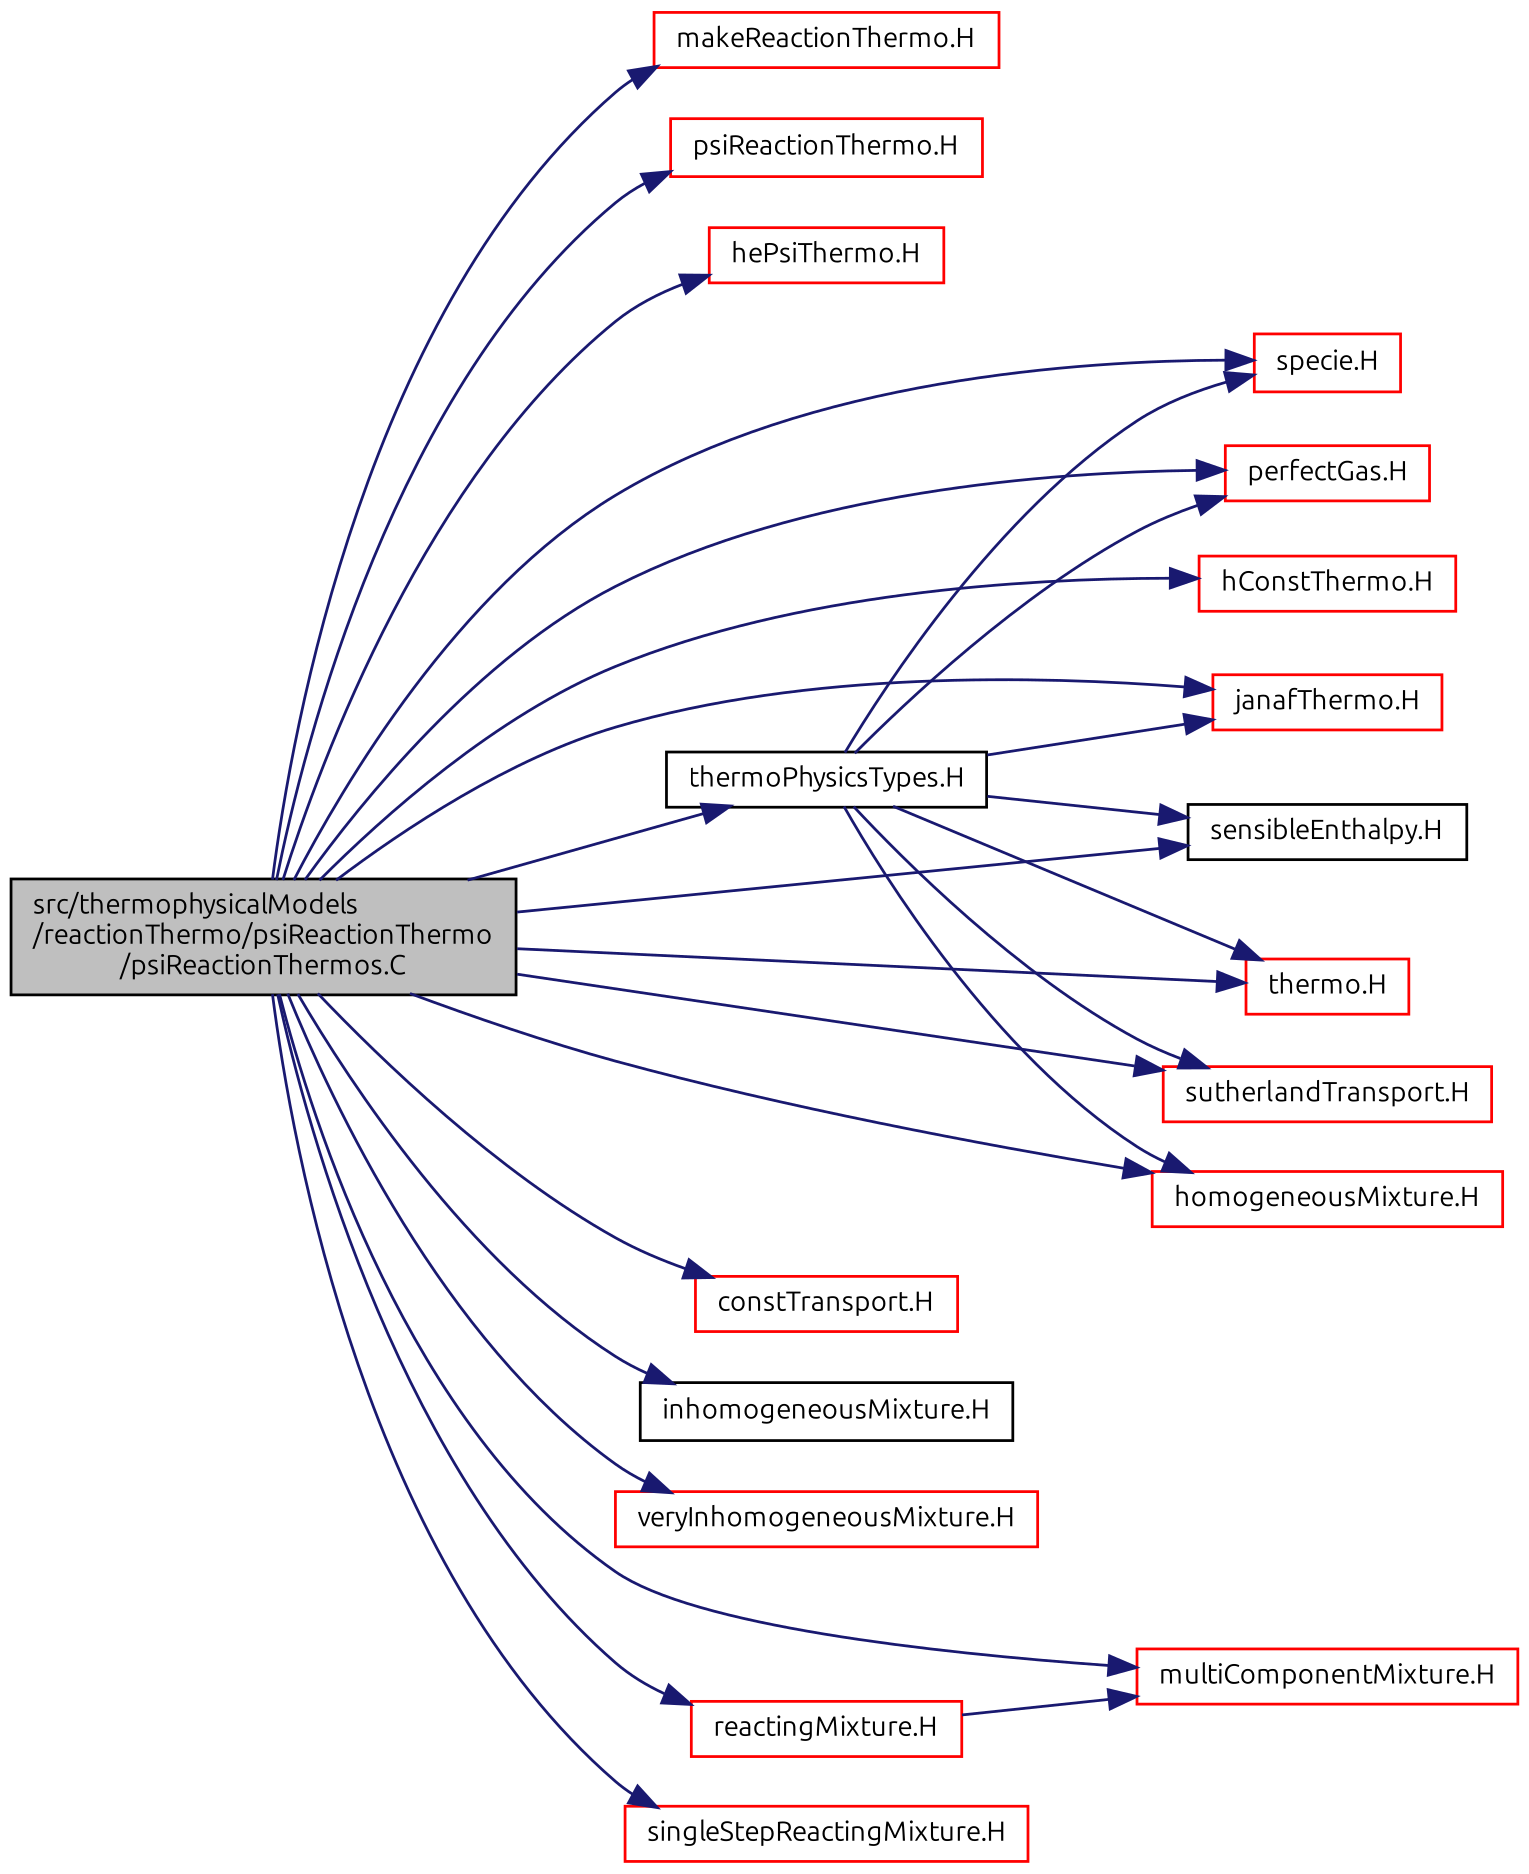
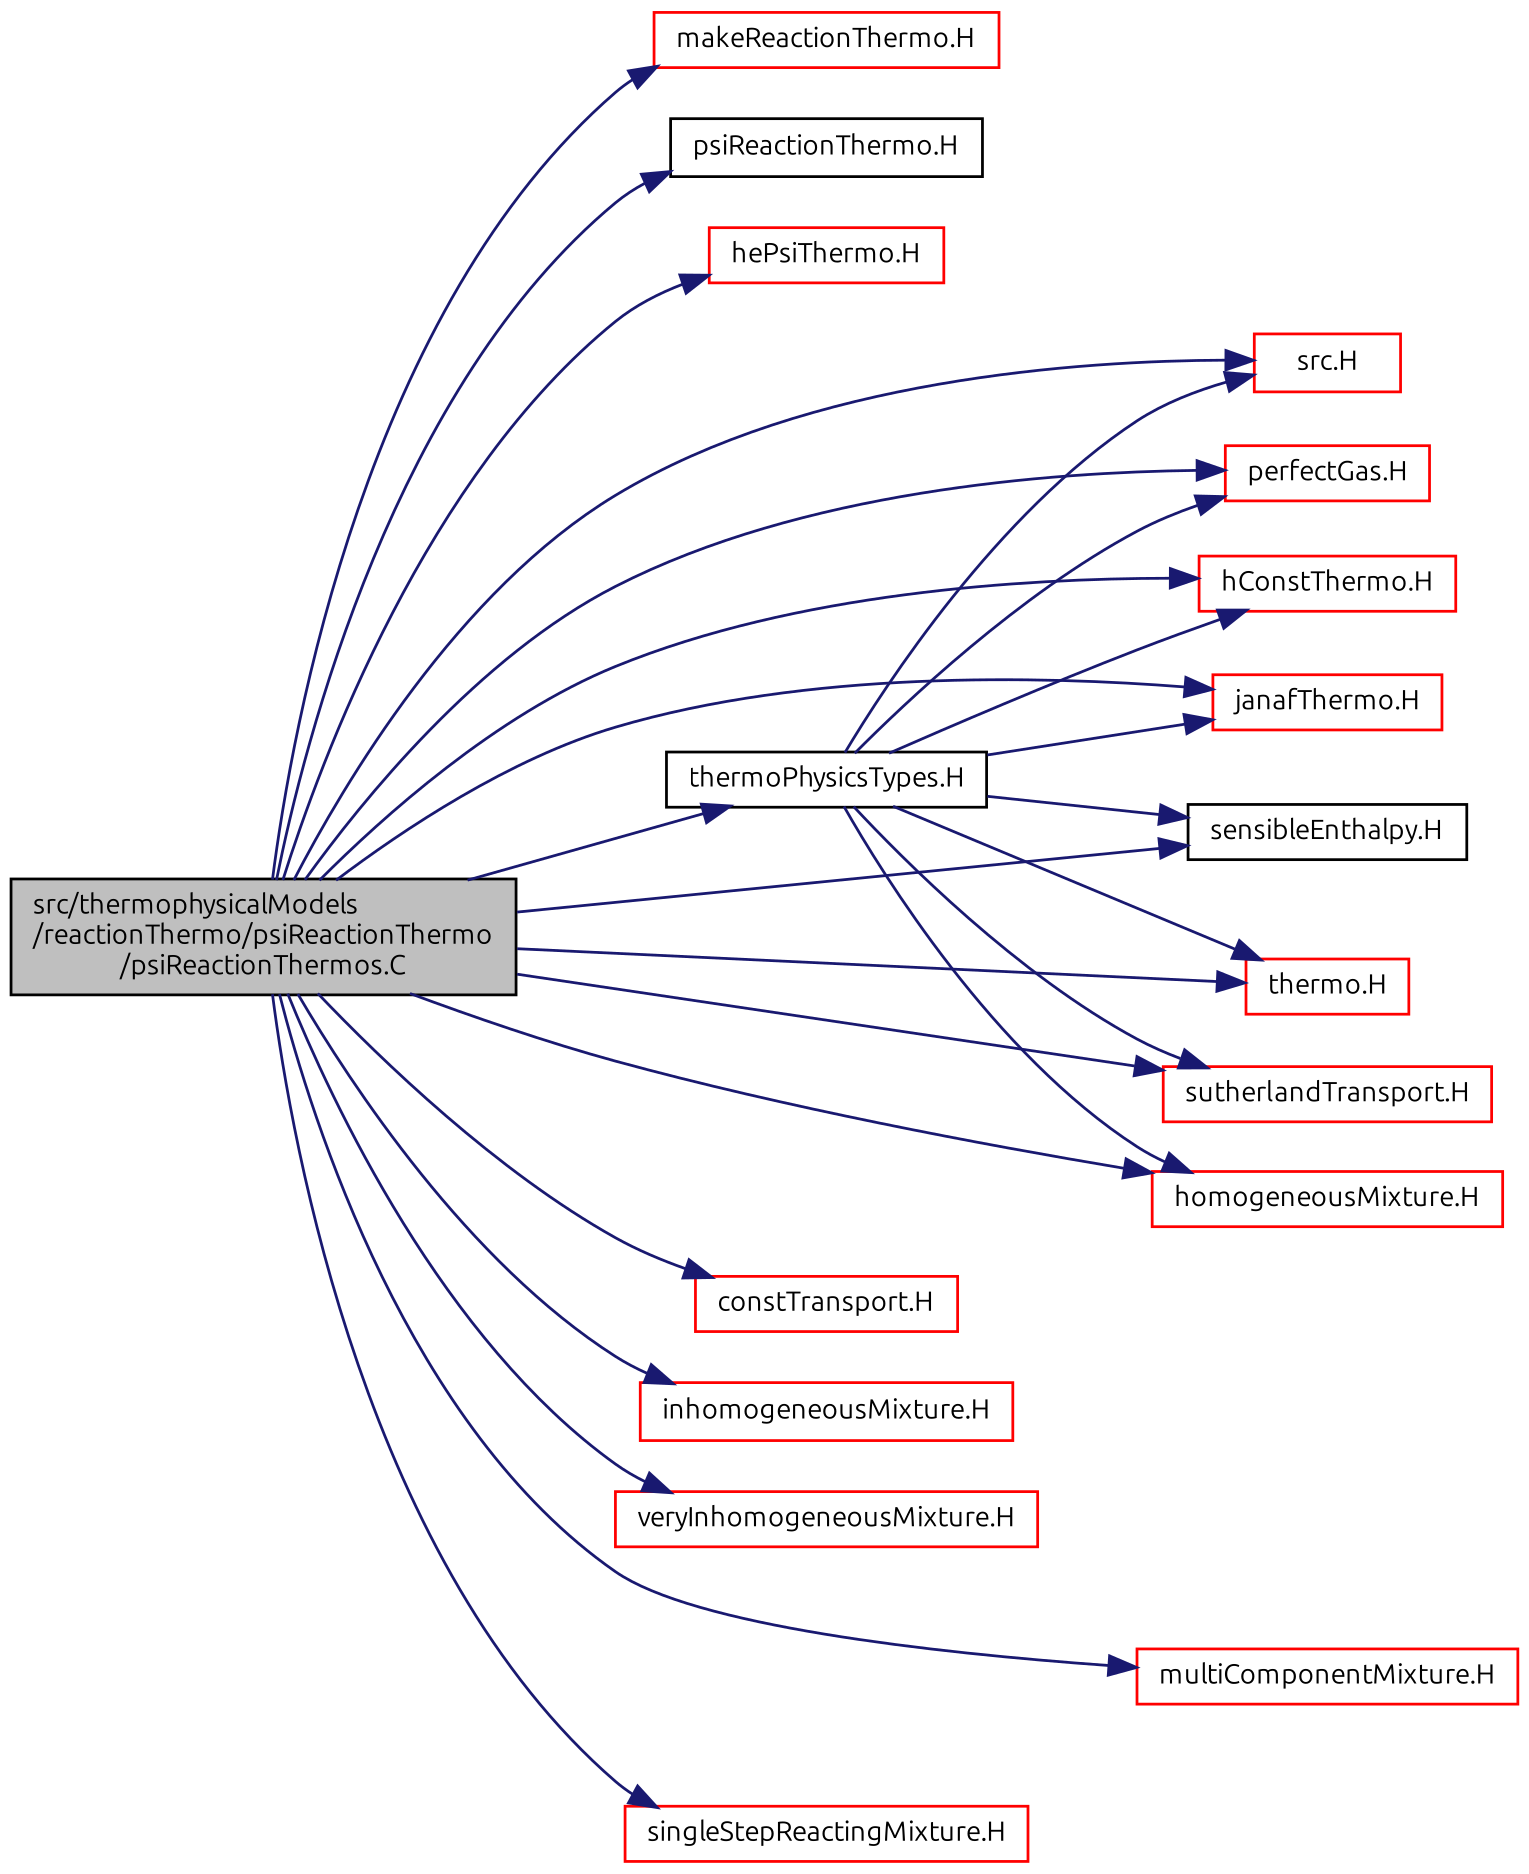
node "psiReactionThermo.H": color red -> black
node "specie.H": label "specie.H" -> "src.H"
edge "thermoPhysicsTypes.H" -> "hConstThermo.H": added
node "inhomogeneousMixture.H": color black -> red
node "reactingMixture.H": removed
